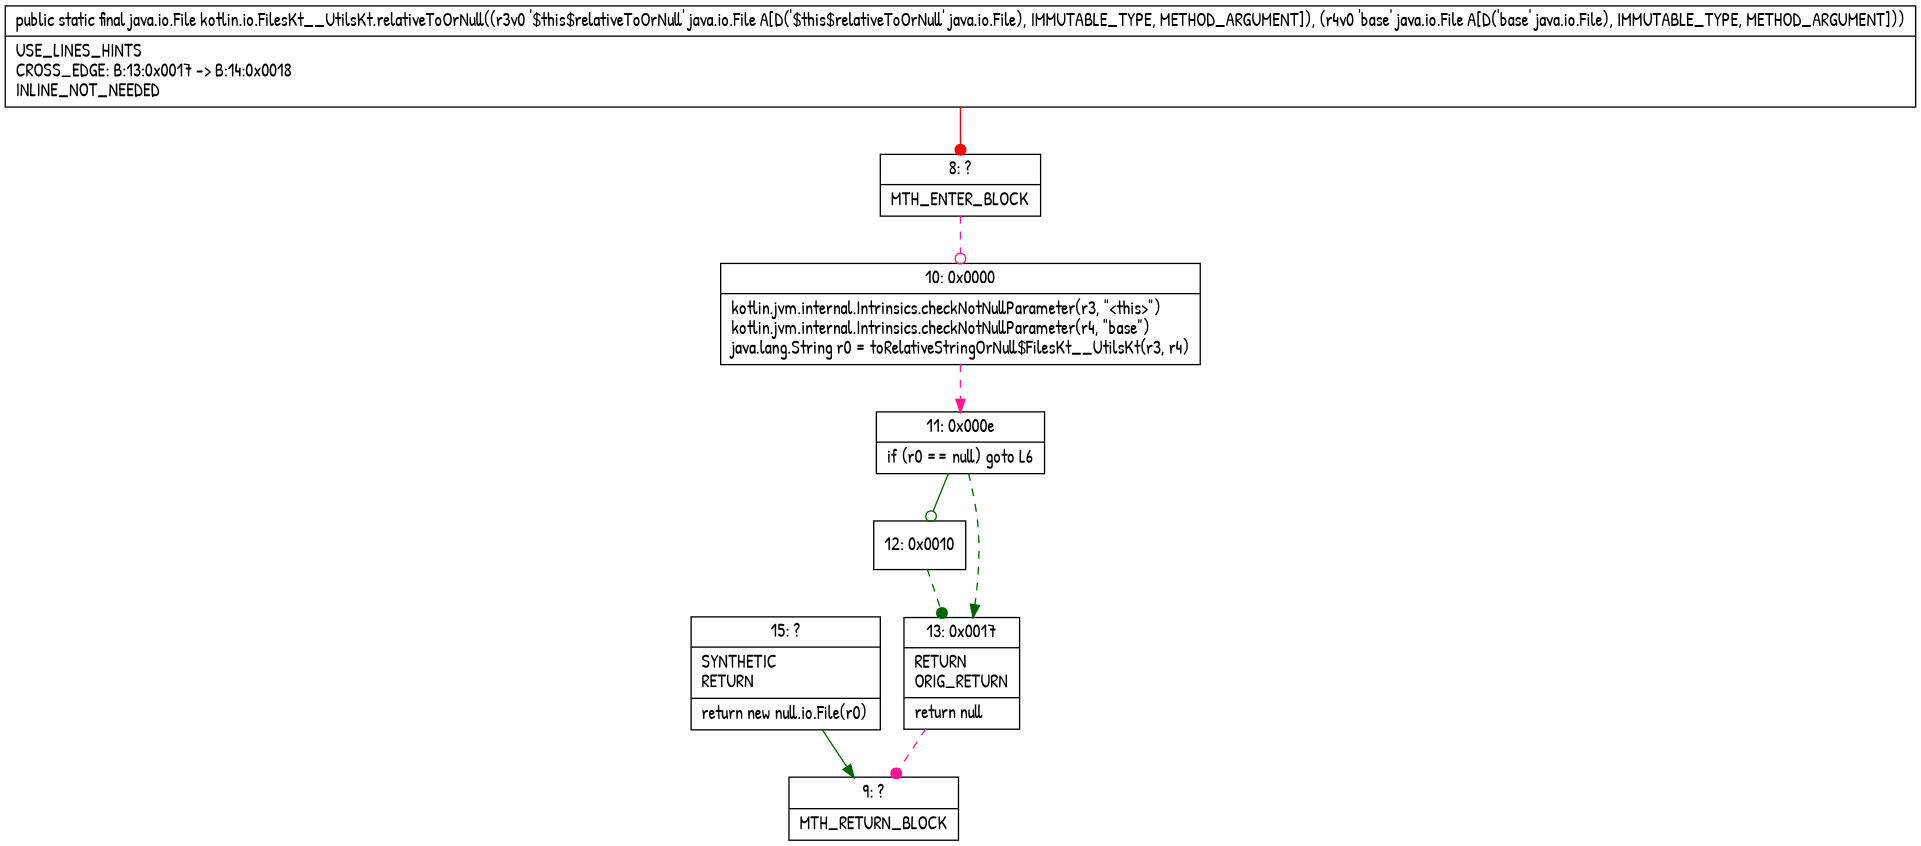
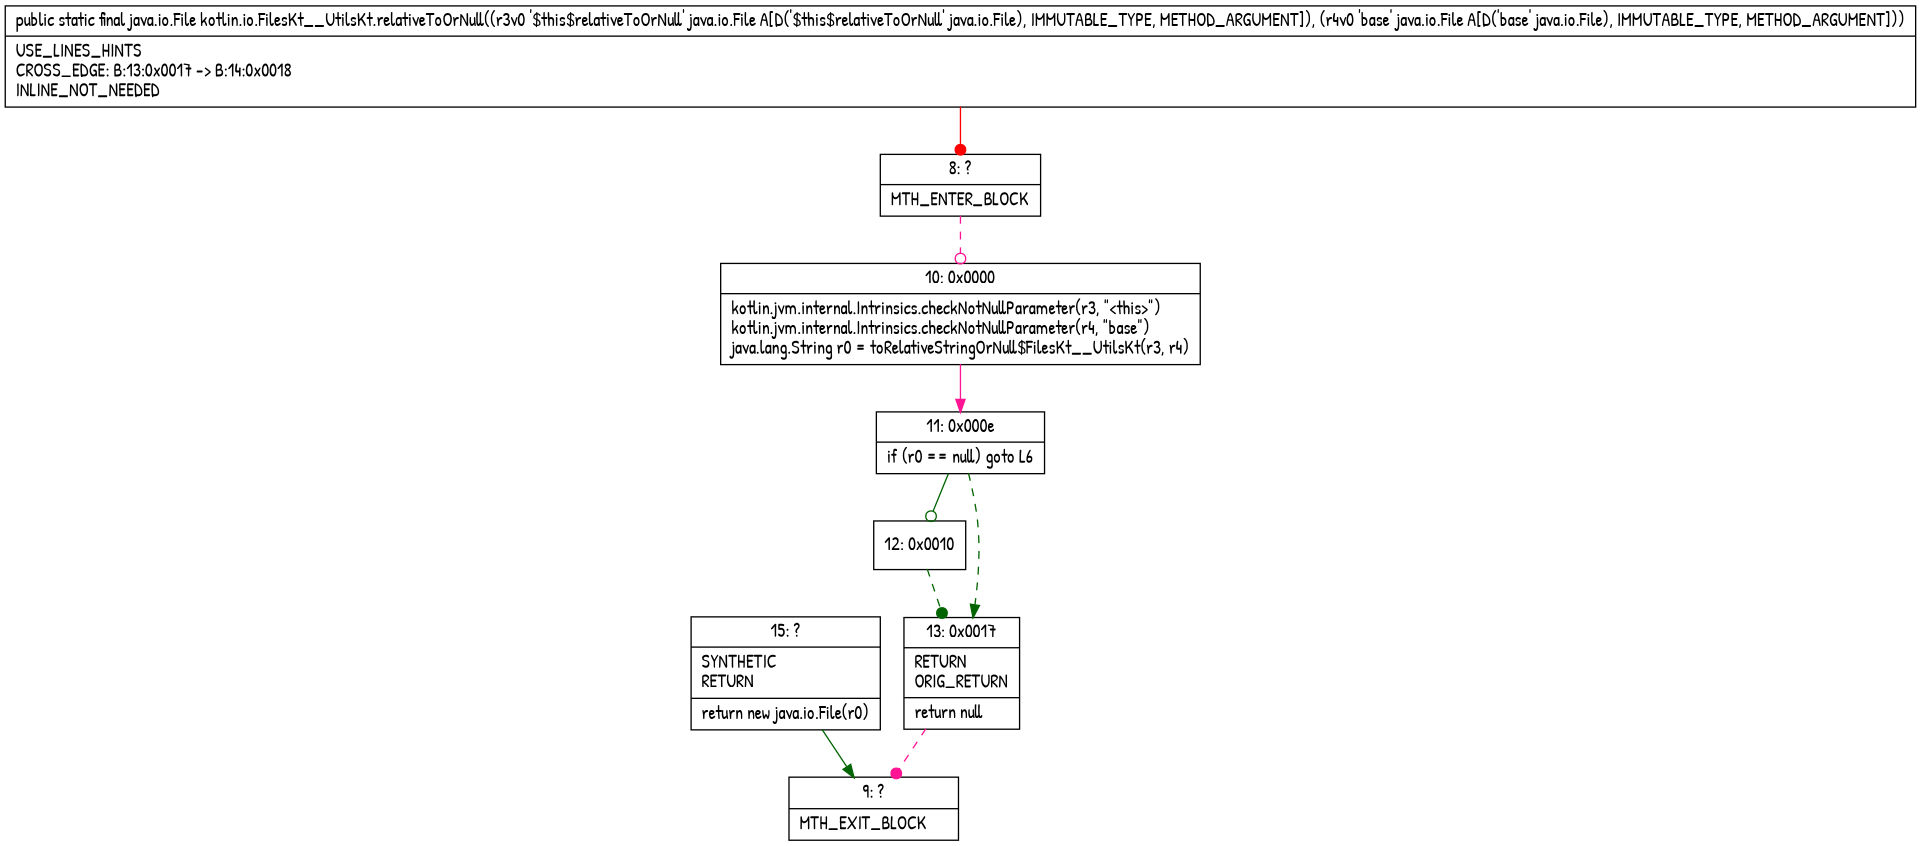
edge "10: 0x0000" -> "11: 0x000e": style dashed -> solid
node "15: ?": text "return new null.io.File(r0)" -> "return new java.io.File(r0)"
node "9: ?": text "MTH_RETURN_BLOCK" -> "MTH_EXIT_BLOCK"
